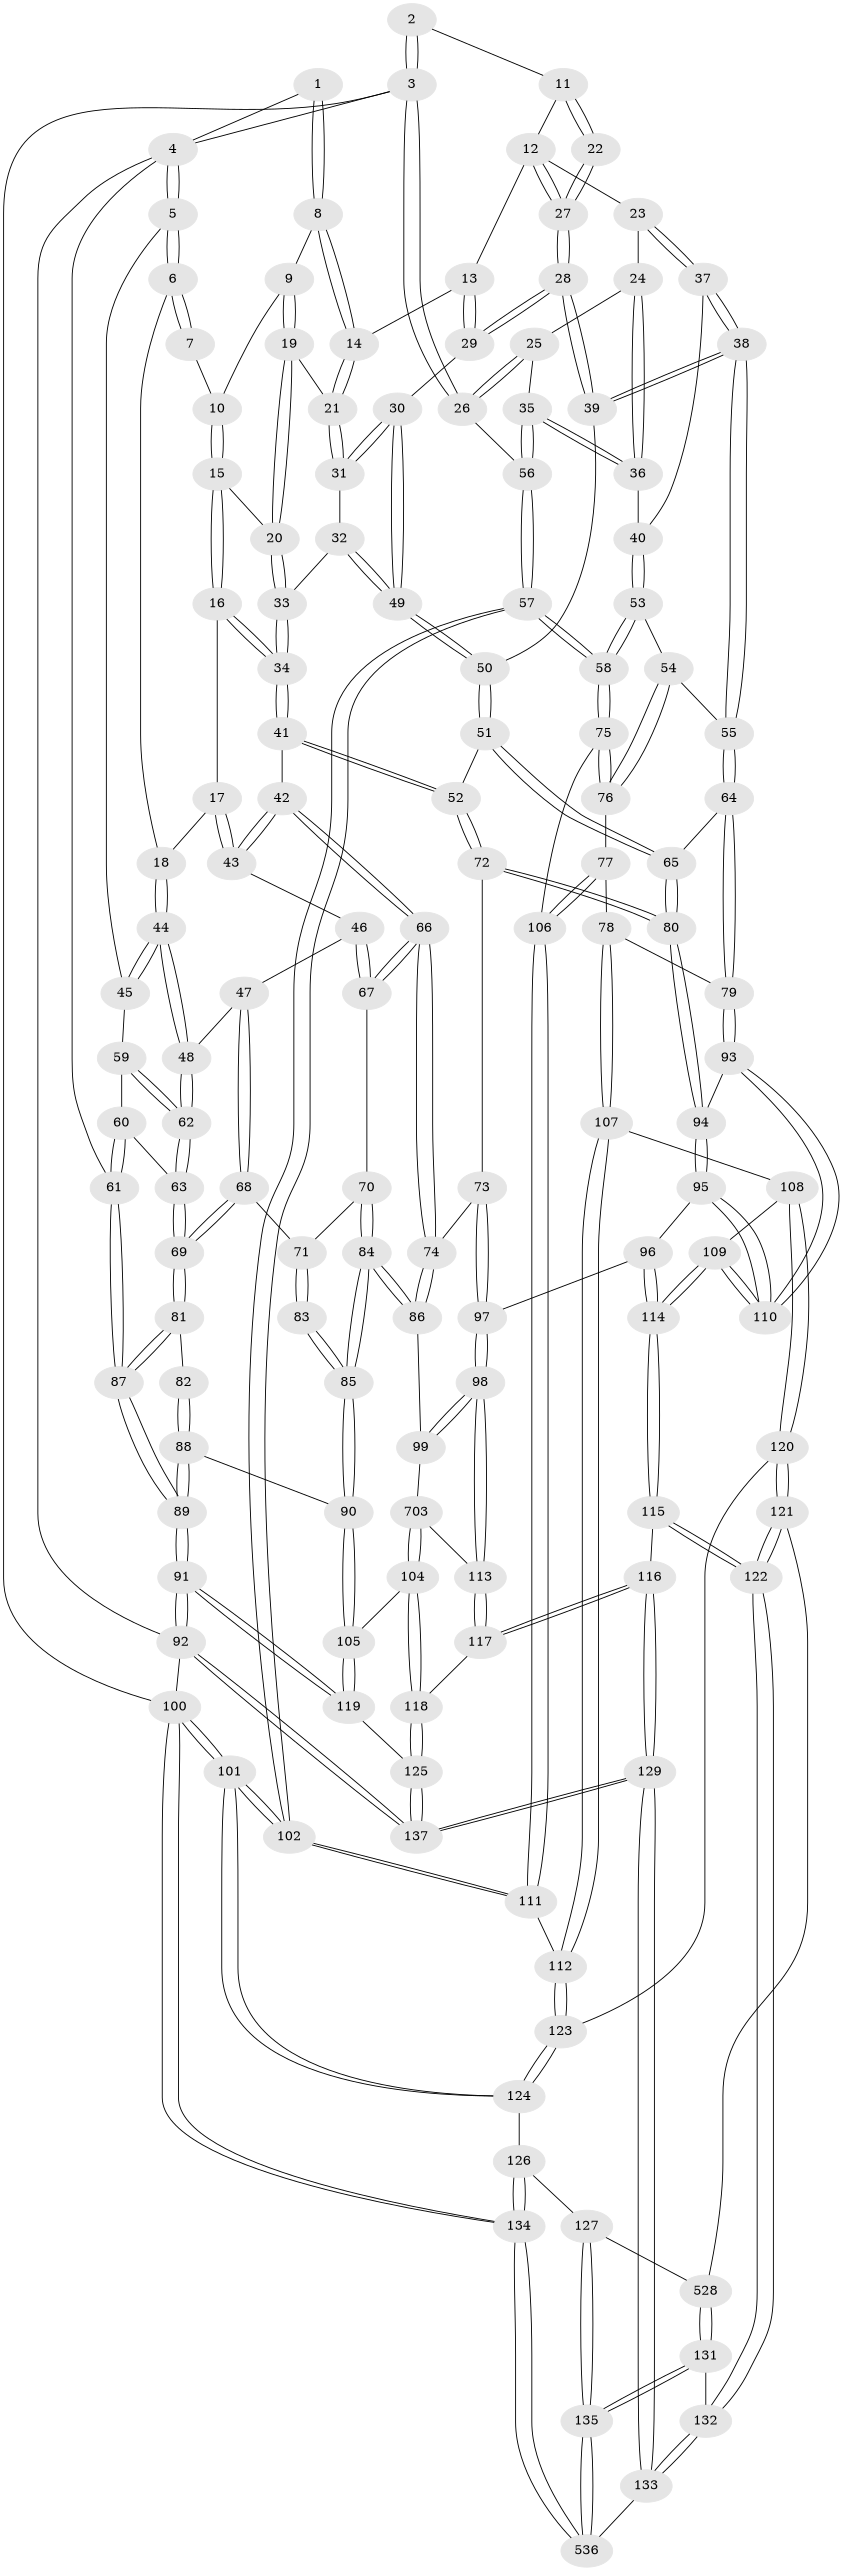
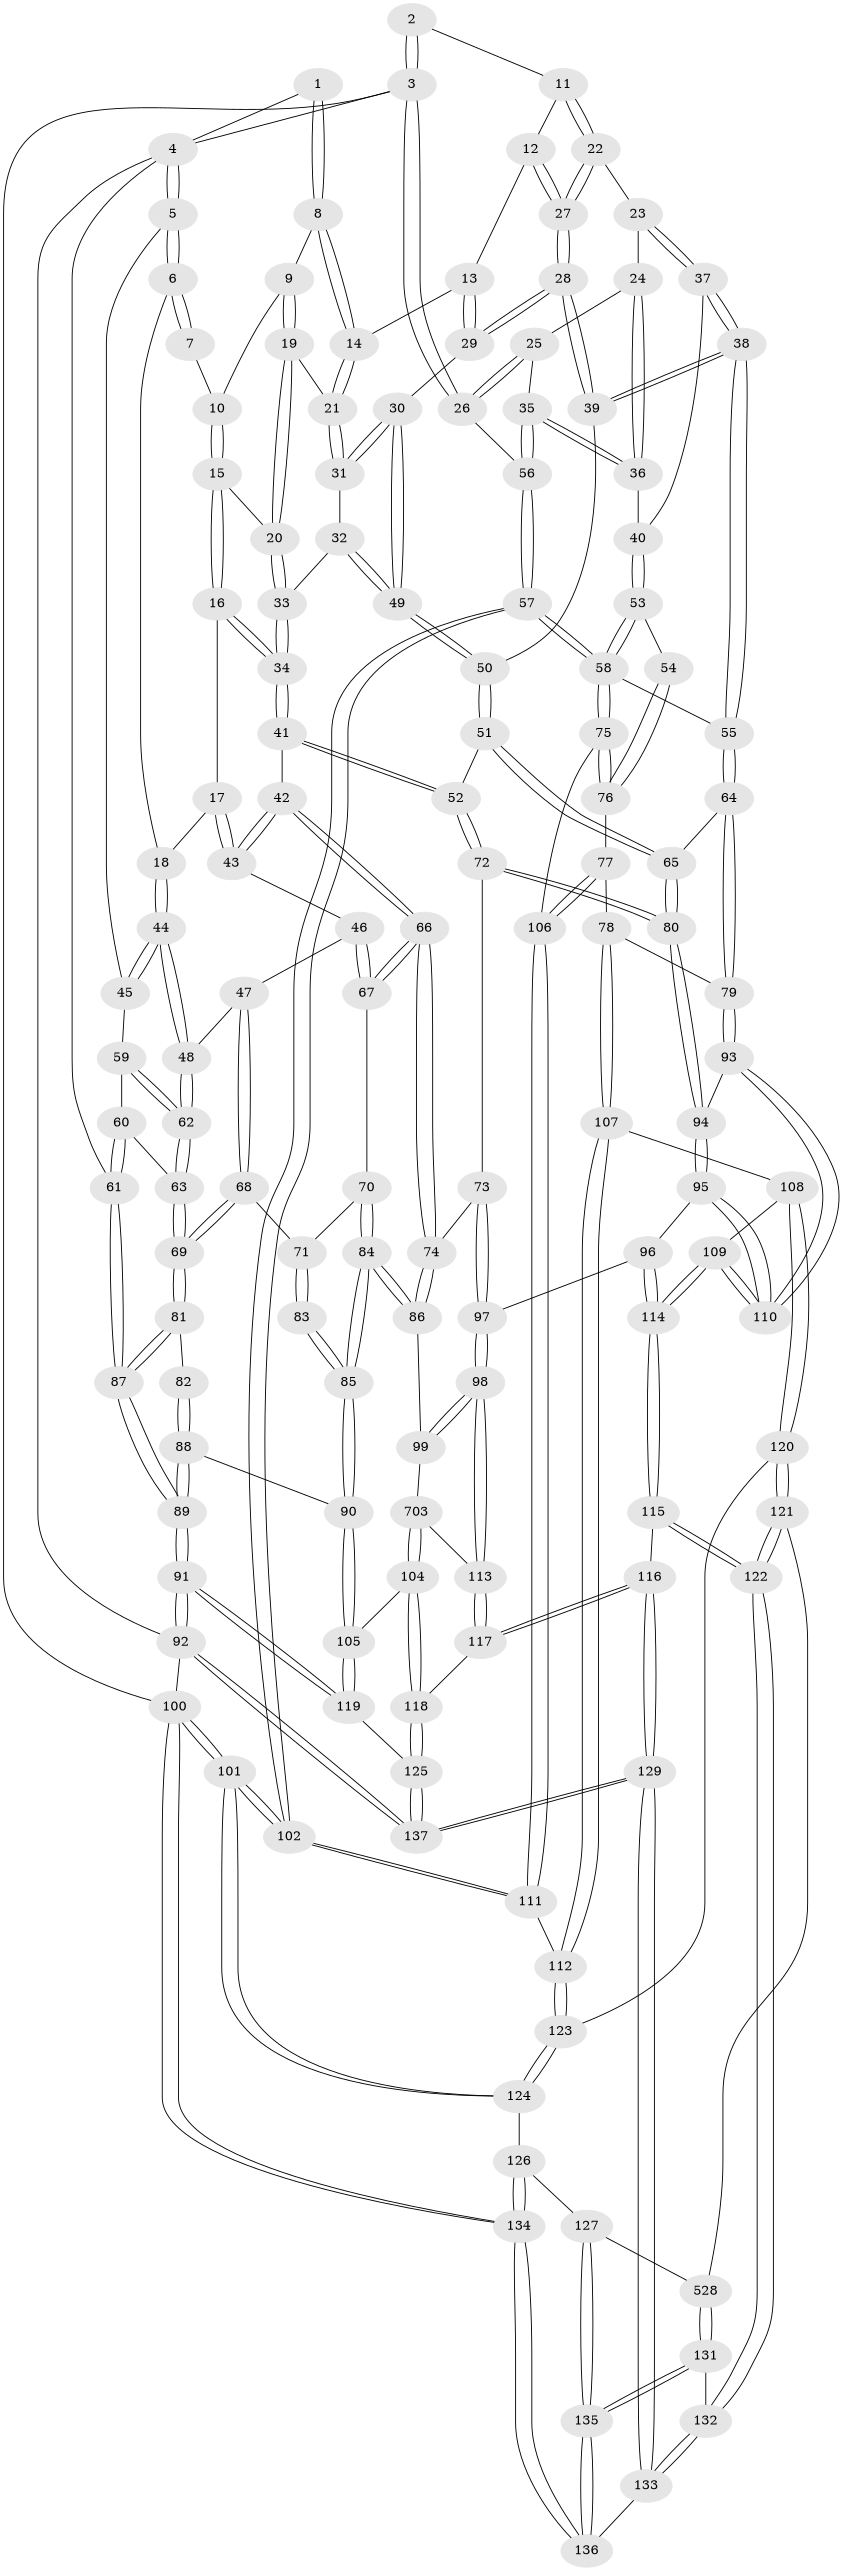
edge "12" -- "23": now "22" -- "23"
edge "54" -- "55": now "58" -- "55"
node "536": label "536" -> "136"
